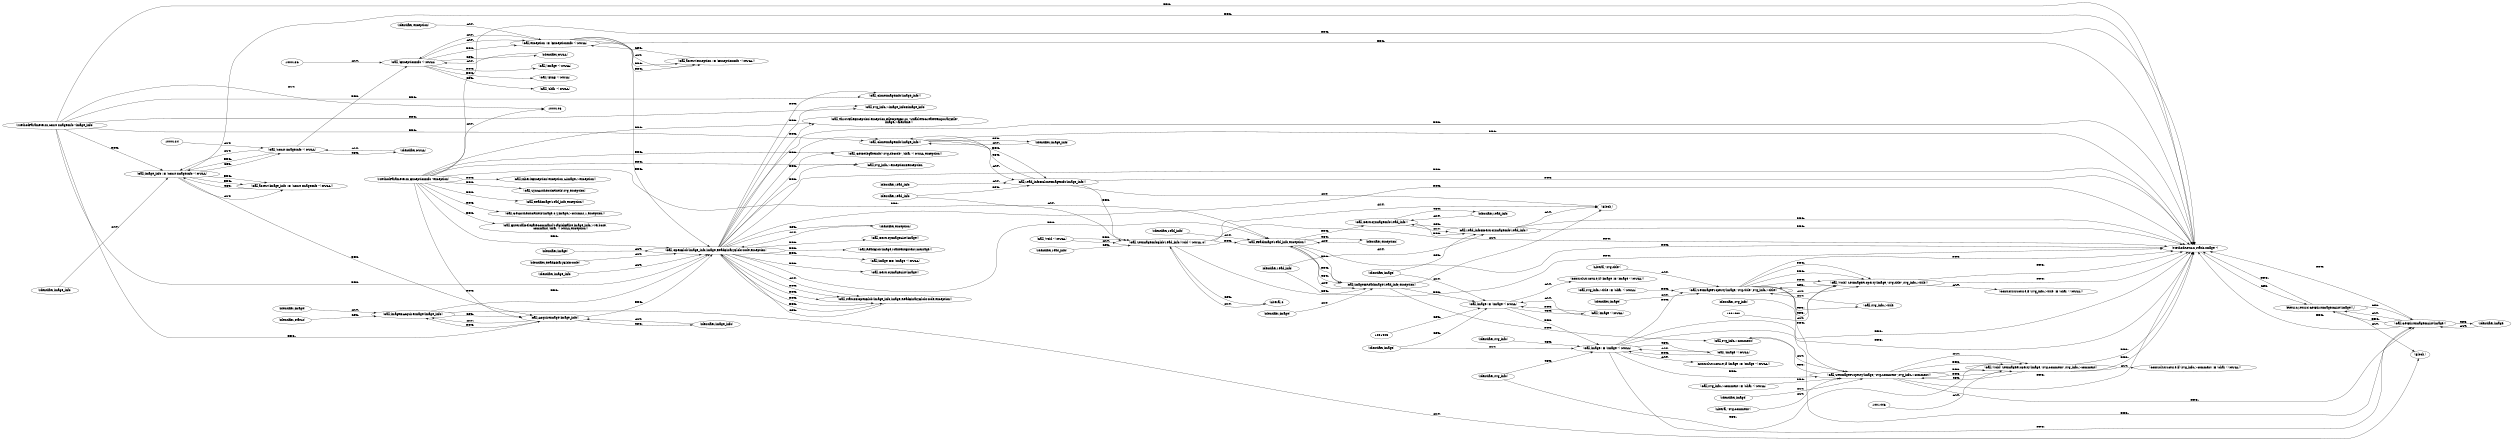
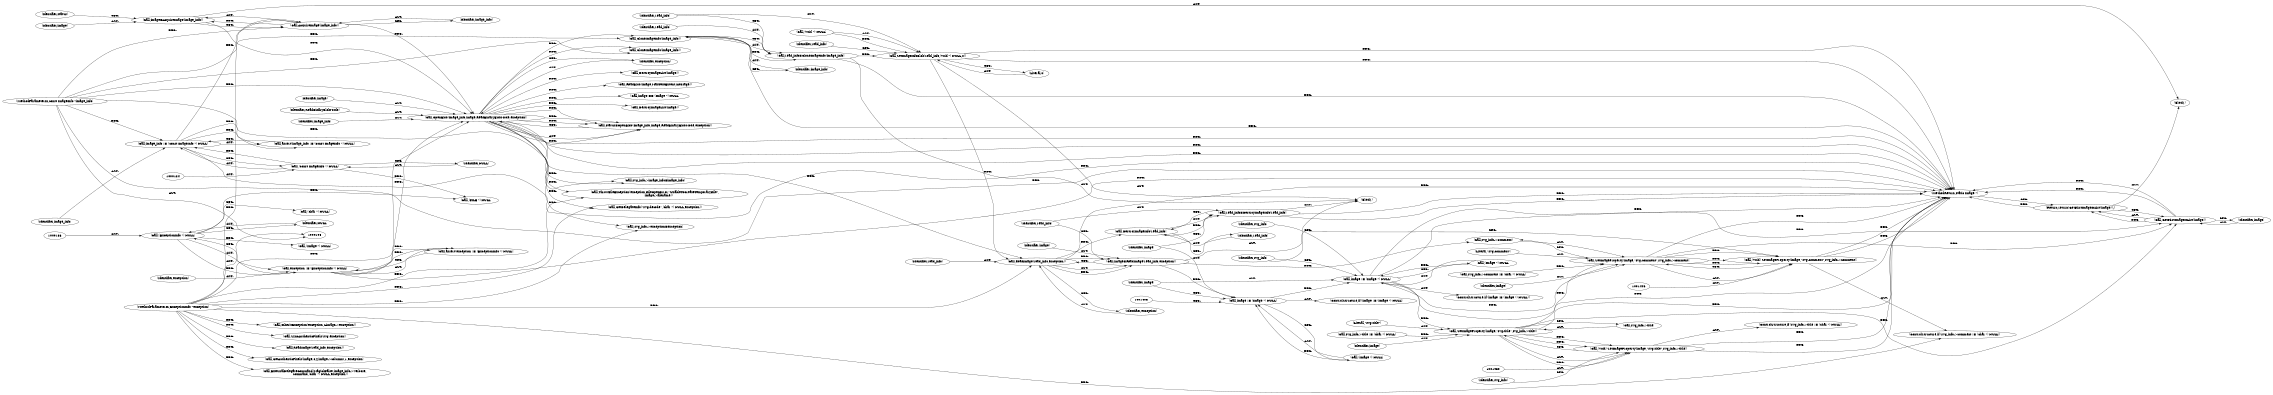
edge "(MethodParameterIn,ExceptionInfo *exception)" -> "(MethodReturn,static Image *)": now "(MethodParameterIn,ExceptionInfo *exception)" -> "(ControlStructure,if (svg_info->comment != (char *) NULL))"
edge "(Call,exception != (ExceptionInfo *) NULL)" -> "(Call,(ExceptionInfo *) NULL)": label "AST: " -> "CFG: "
edge "(Call,(const ImageInfo *) NULL)" -> "(Call,(ExceptionInfo *) NULL)": now "(Call,(const ImageInfo *) NULL)" -> "(Call,(FILE *) NULL)"
